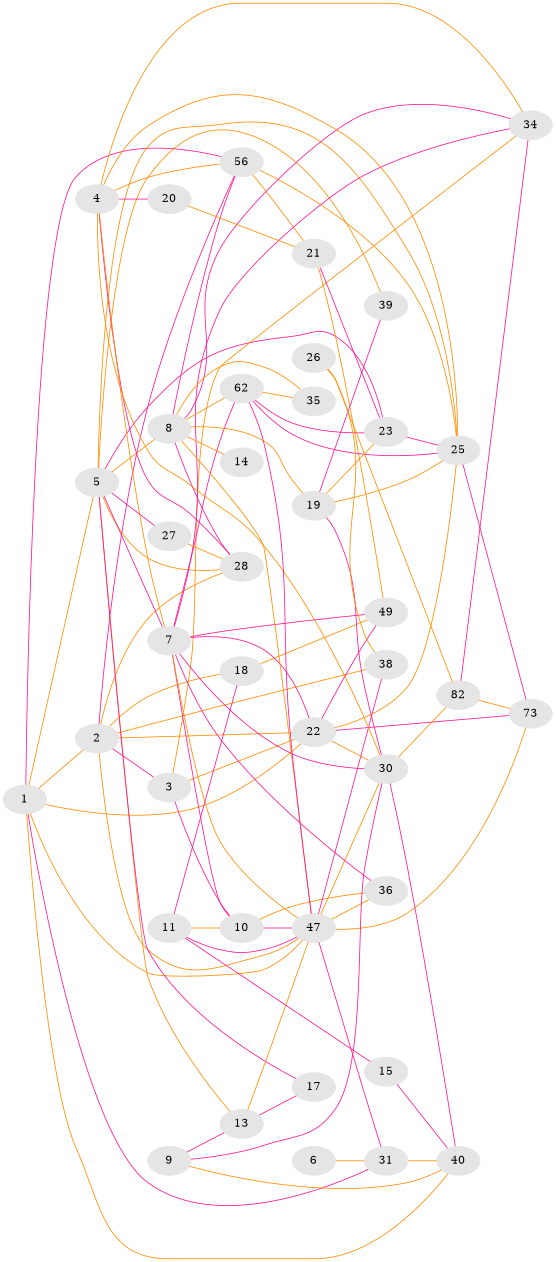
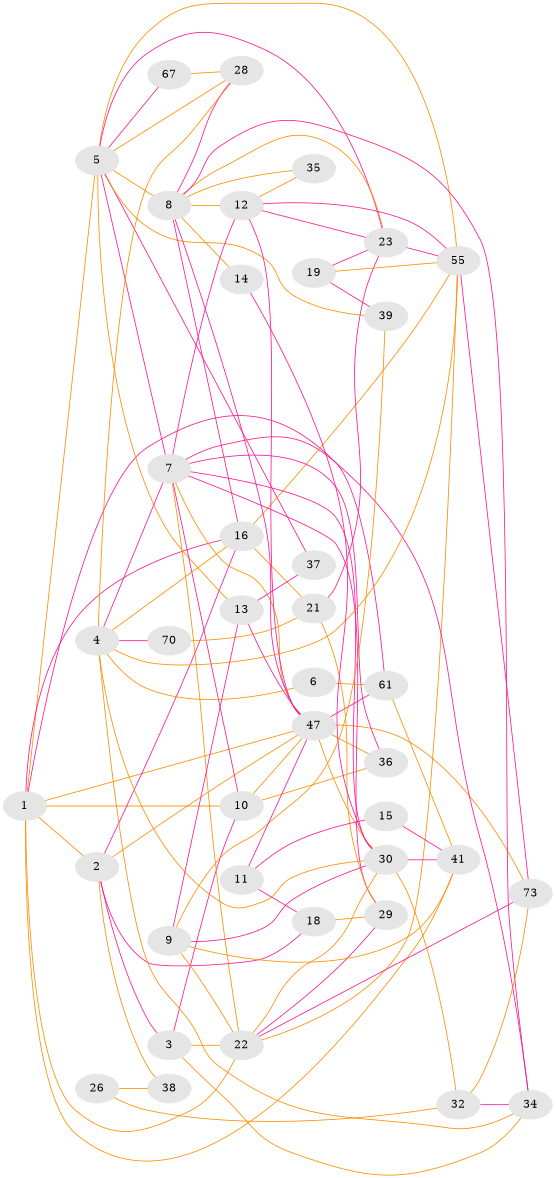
node "56": label "56" -> "16"
node "20": label "20" -> "70"
node "62": label "62" -> "12"
edge "8" -- "19": now "8" -- "23"
edge "4" -- "28": color deeppink -> darkorange
edge "4" -- "7": color darkorange -> deeppink
node "25": label "25" -> "55"
edge "23" -- "19": color darkorange -> deeppink
node "27": label "27" -> "67"
edge "39" -- "9": added
node "49": label "49" -> "29"
edge "28" -- "2": removed
edge "19" -- "30": now "14" -- "30"
edge "8" -- "47": color darkorange -> deeppink
edge "7" -- "22": color deeppink -> darkorange
edge "18" -- "2": color darkorange -> deeppink
node "82": label "82" -> "32"
edge "4" -- "6": added
edge "22" -- "2": now "22" -- "9"
edge "38" -- "47": removed
edge "11" -- "10": now "1" -- "10"
edge "10" -- "47": color deeppink -> darkorange
edge "47" -- "13": color darkorange -> deeppink
node "17": label "17" -> "37"
node "31": label "31" -> "61"
node "40": label "40" -> "41"
